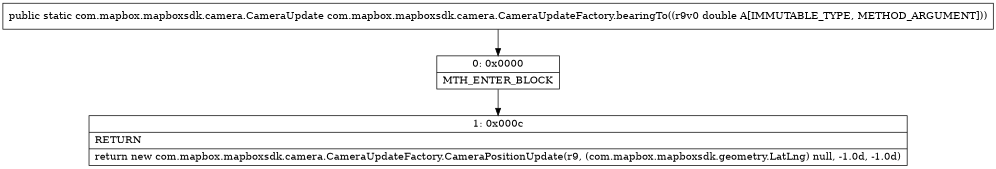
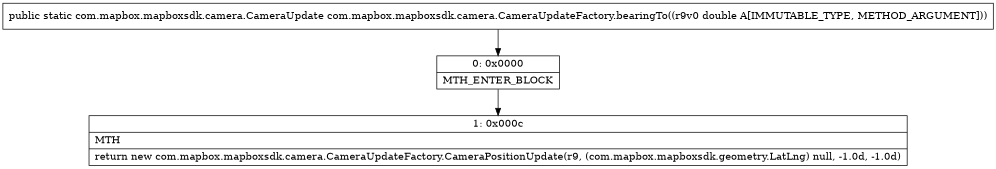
node "1: 0x000c": text "RETURN" -> "MTH"
